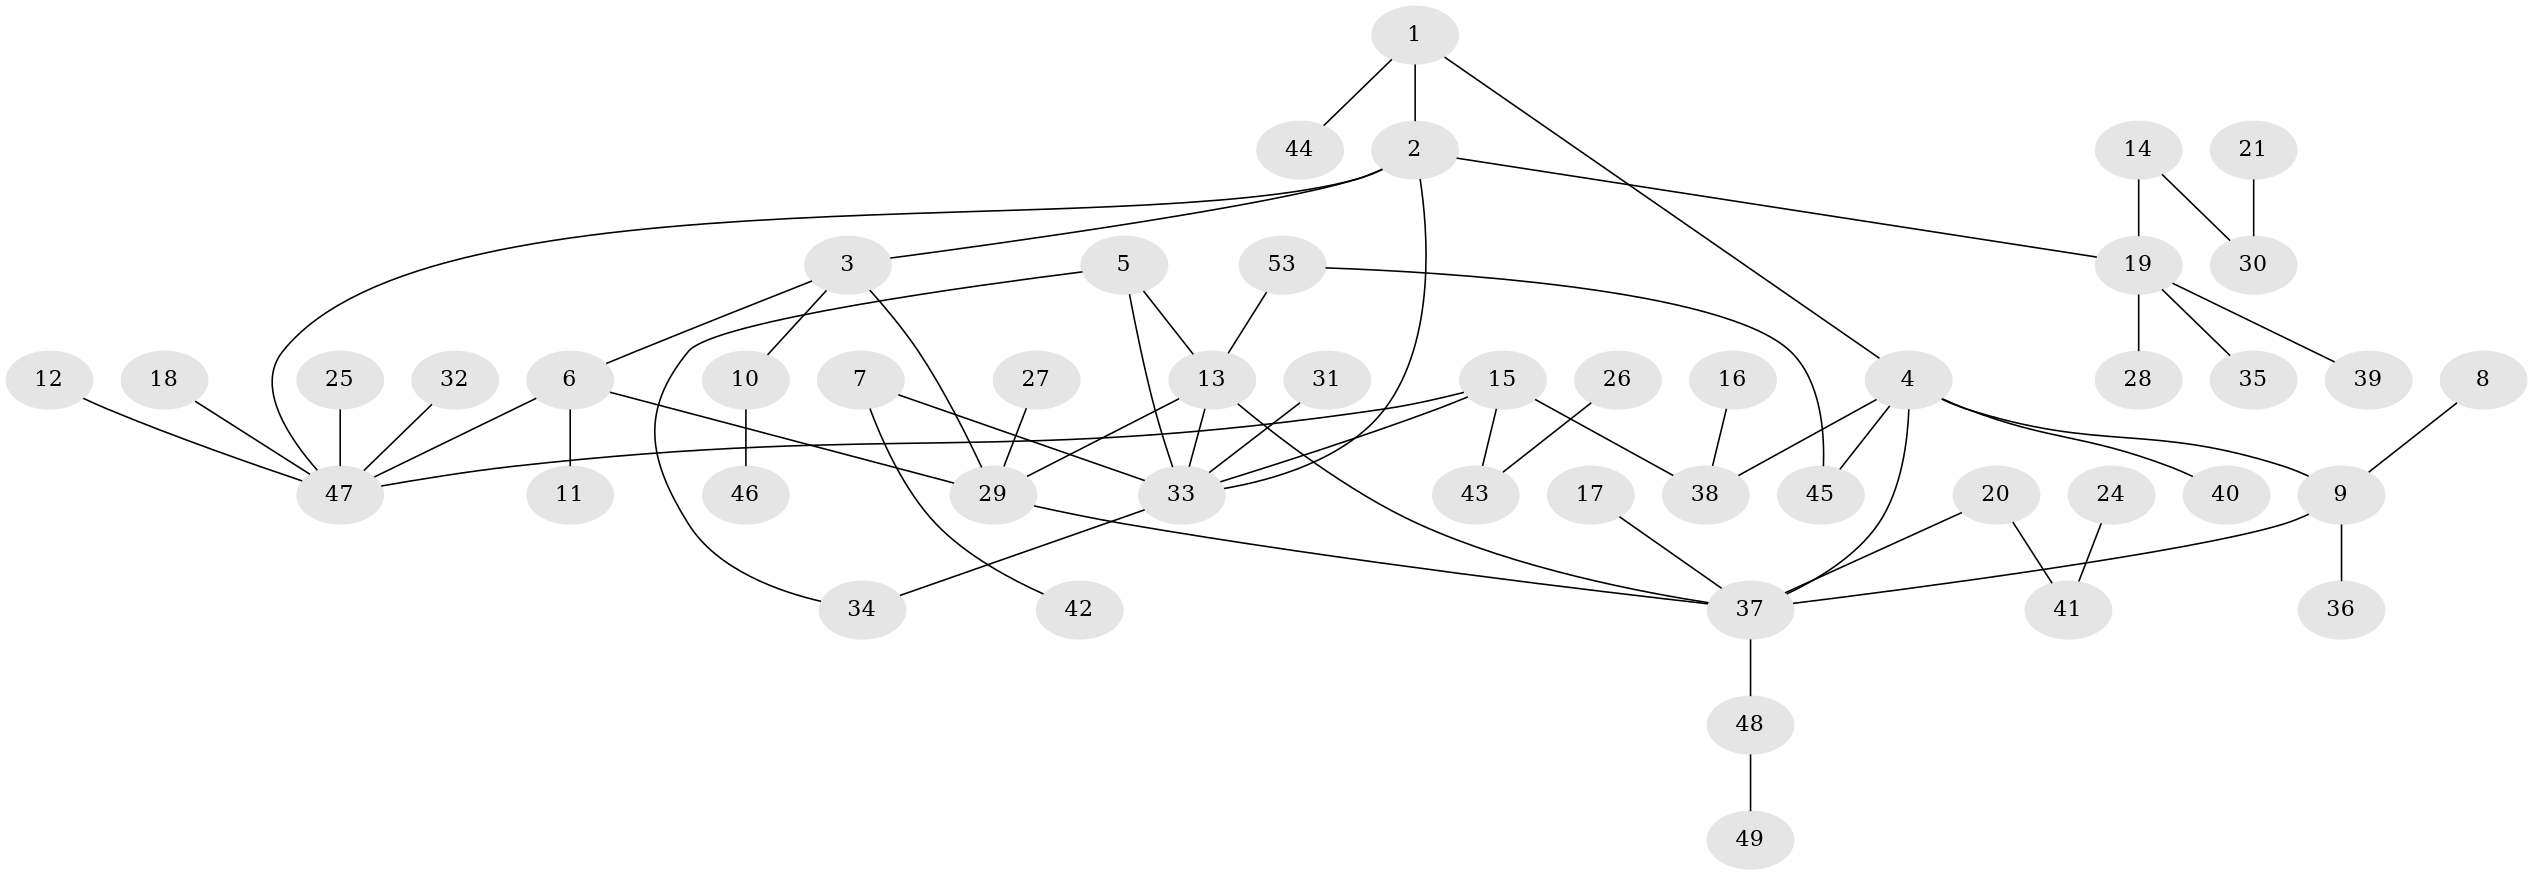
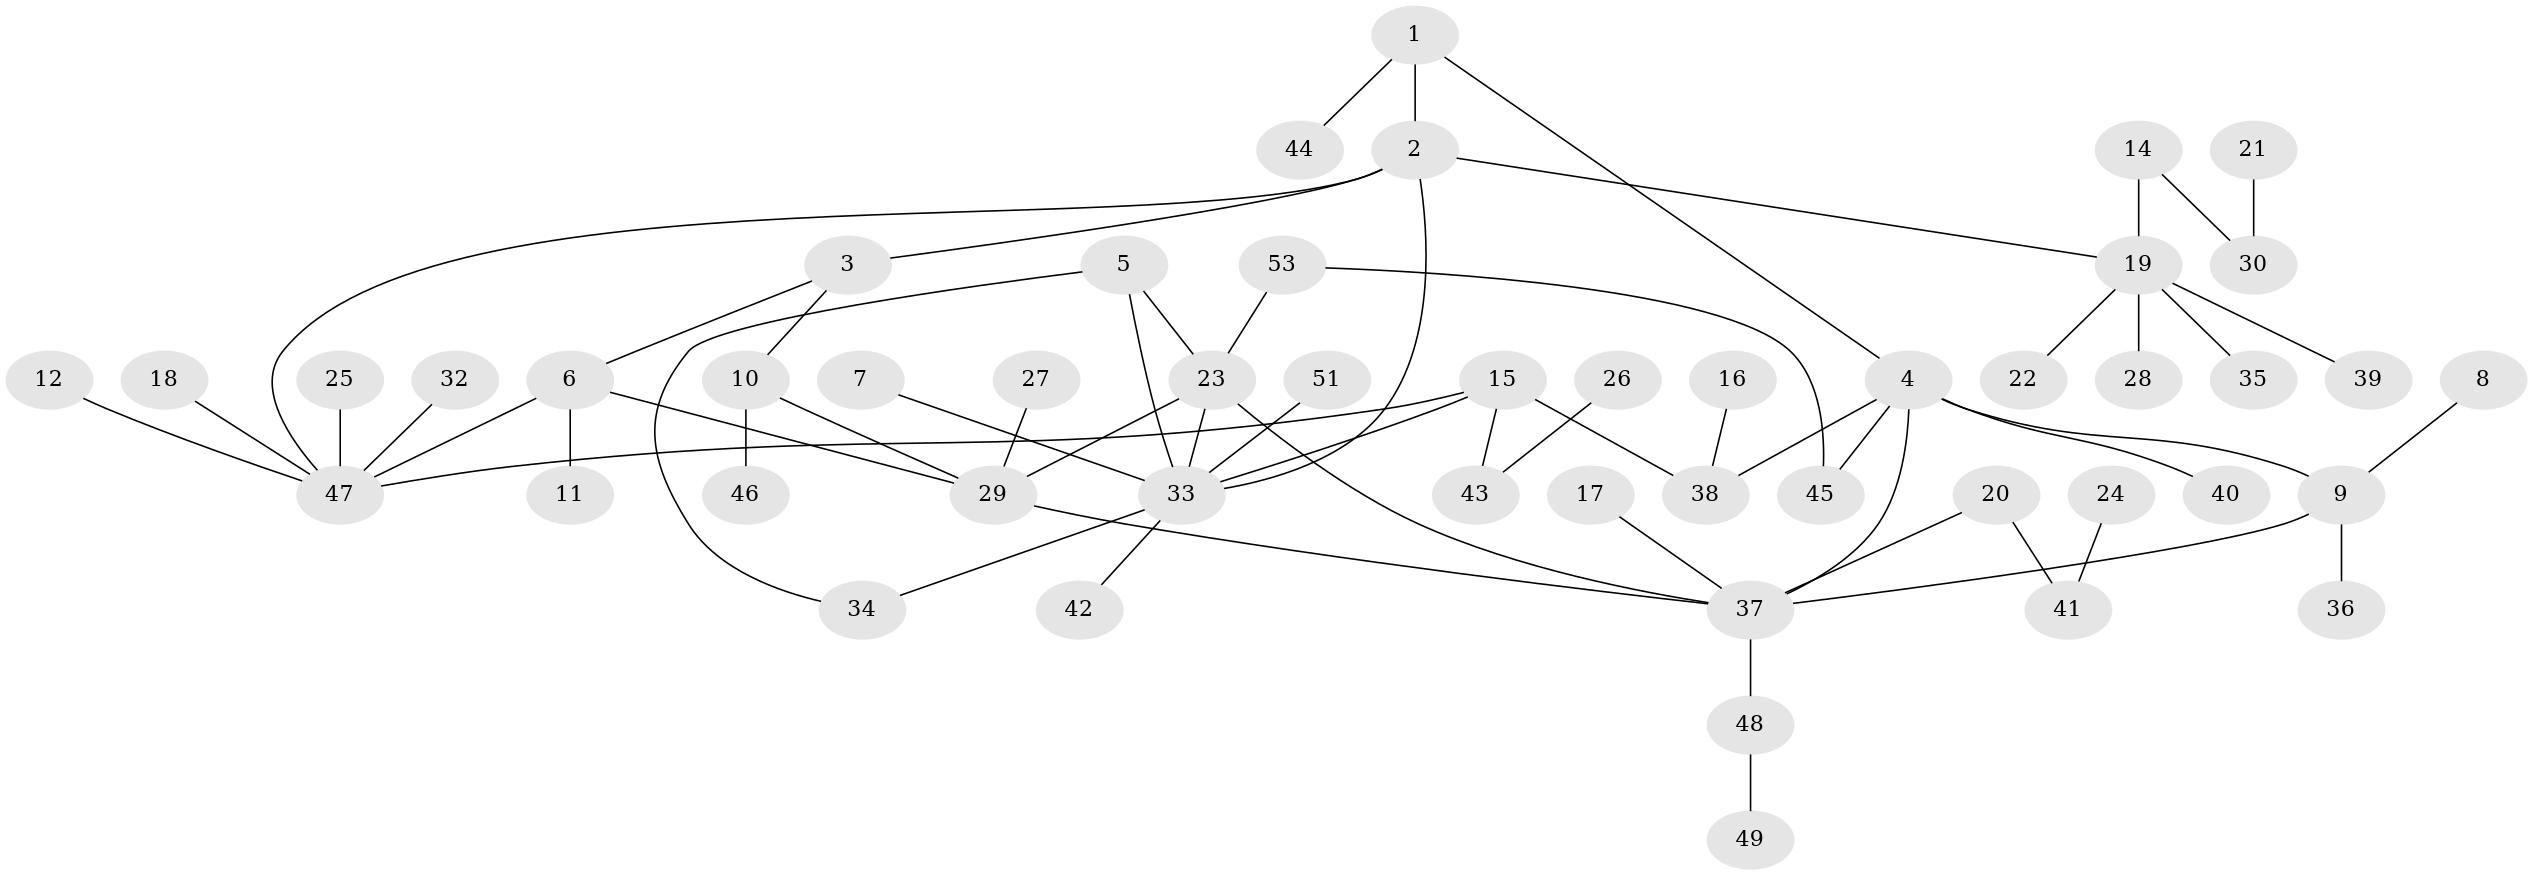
edge "3" -- "29": now "10" -- "29"
node "13": label "13" -> "23"
node "31": label "31" -> "51"
node "22": added
edge "7" -- "42": now "33" -- "42"
